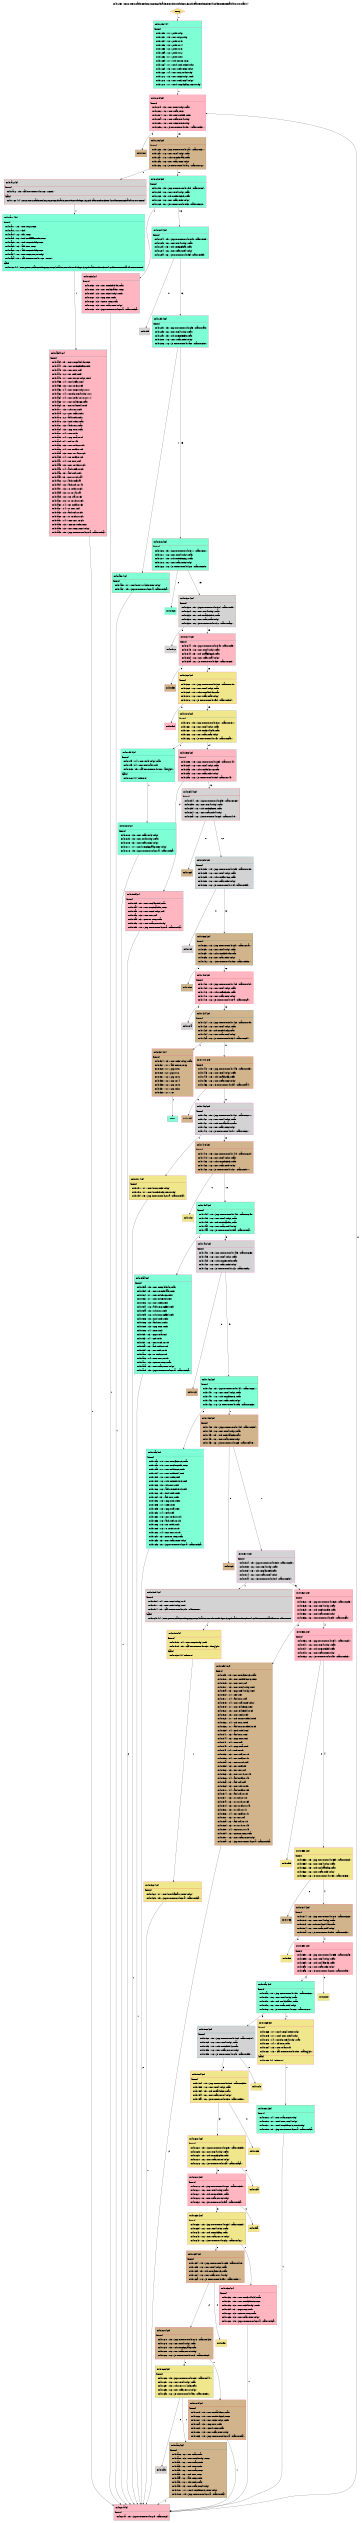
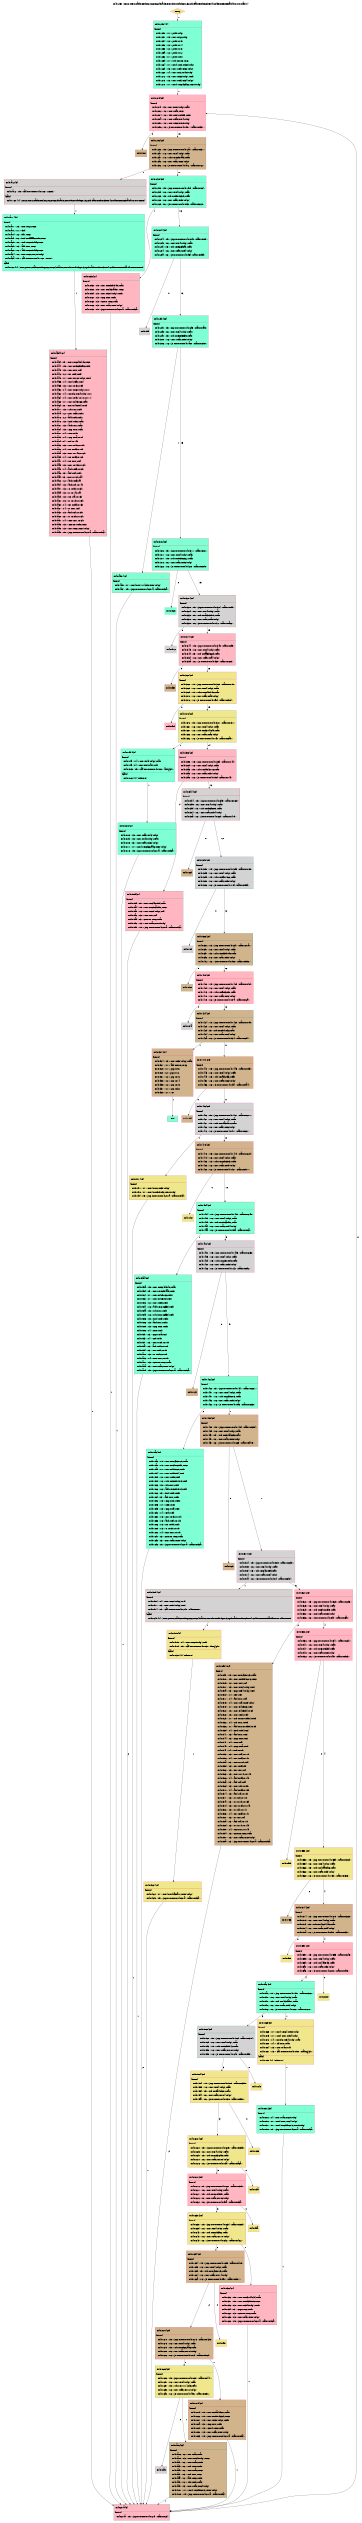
node "Users": label "Users" -> "Exit"
